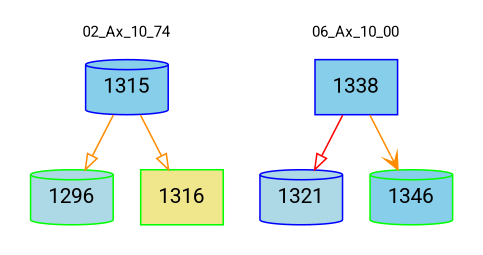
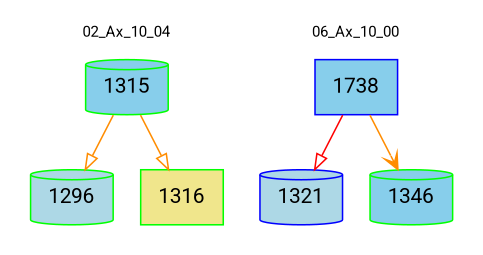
cluster "02_Ax_10_74": label "02_Ax_10_74" -> "02_Ax_10_04"
node "1315": color blue -> green
node "1338": label "1338" -> "1738"
